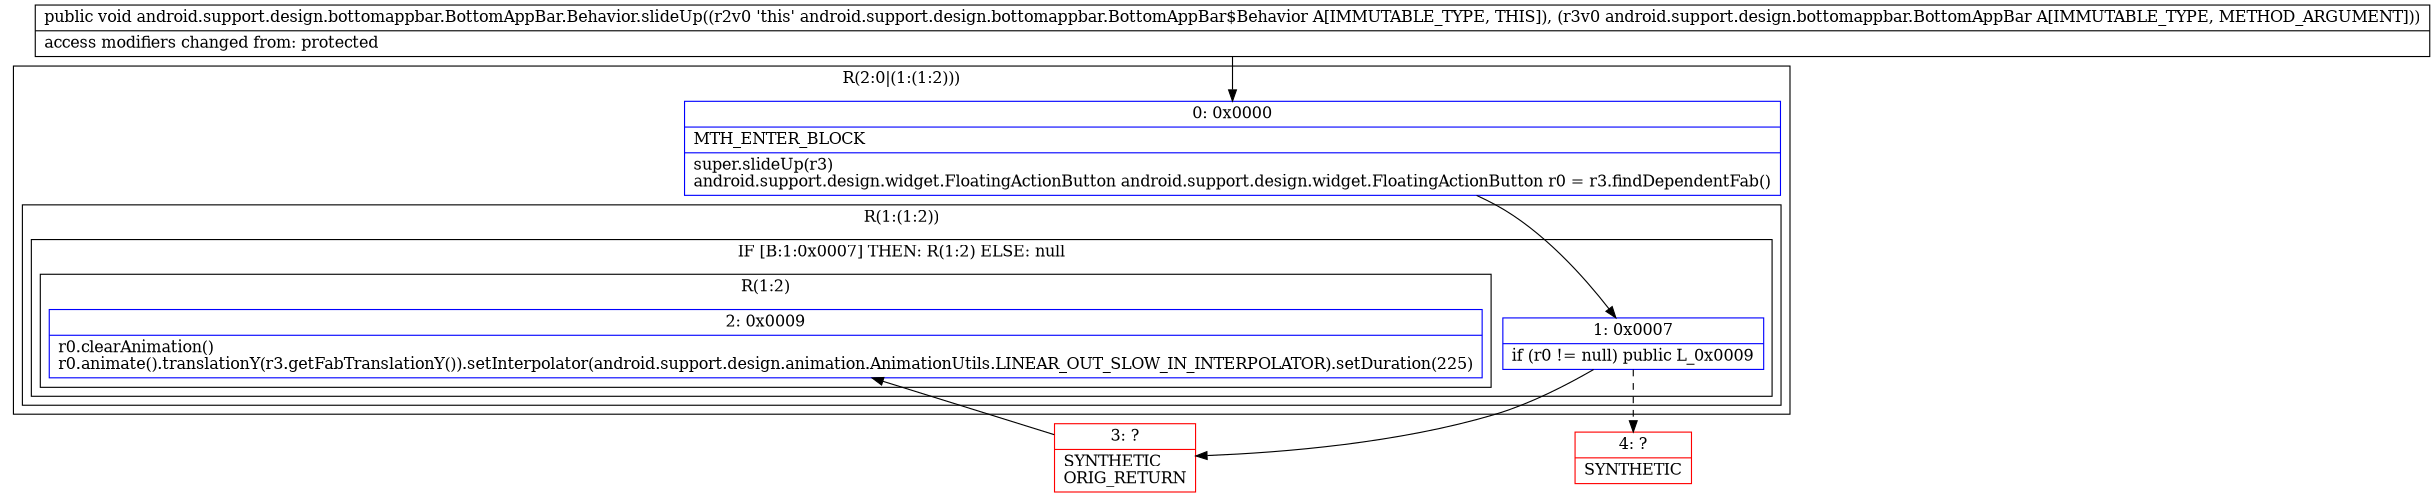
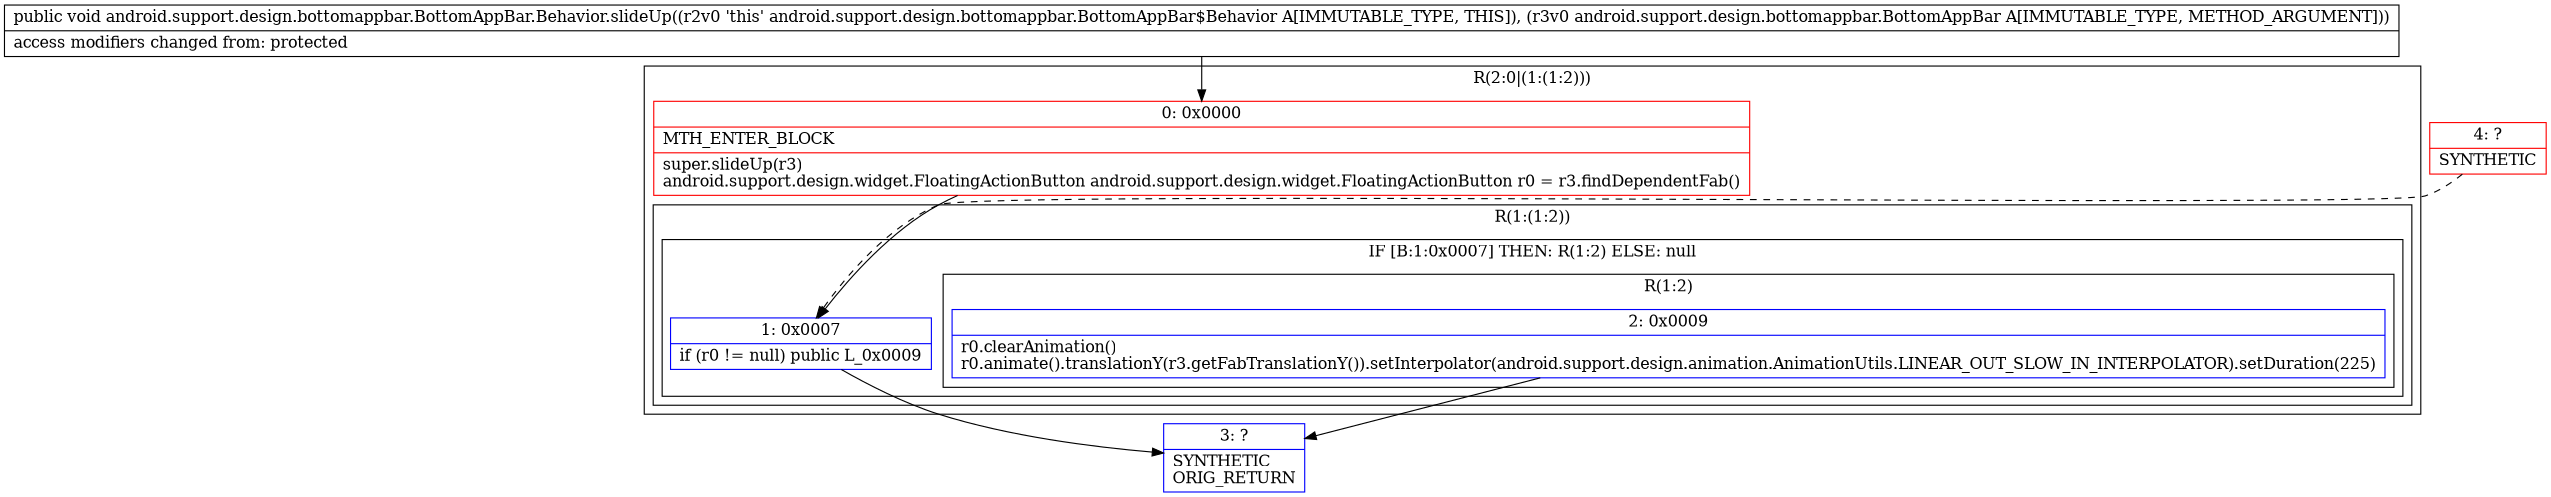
node "0: 0x0000": color blue -> red
edge "1: 0x0007" -> "4: ?": reversed
edge "3: ?" -> "2: 0x0009": reversed
node "3: ?": color red -> blue
